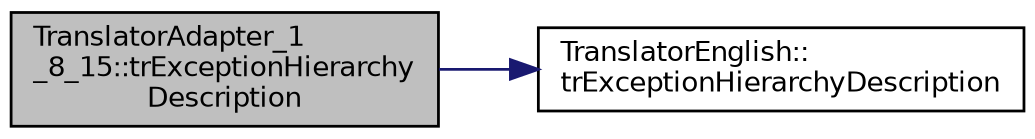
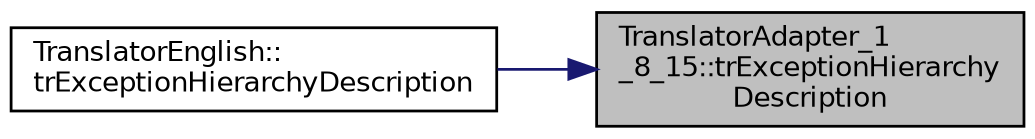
edge "TranslatorAdapter_1 _8_15::trExceptionHierarchy Description" -> "TranslatorEnglish:: trExceptionHierarchyDescription": reversed
